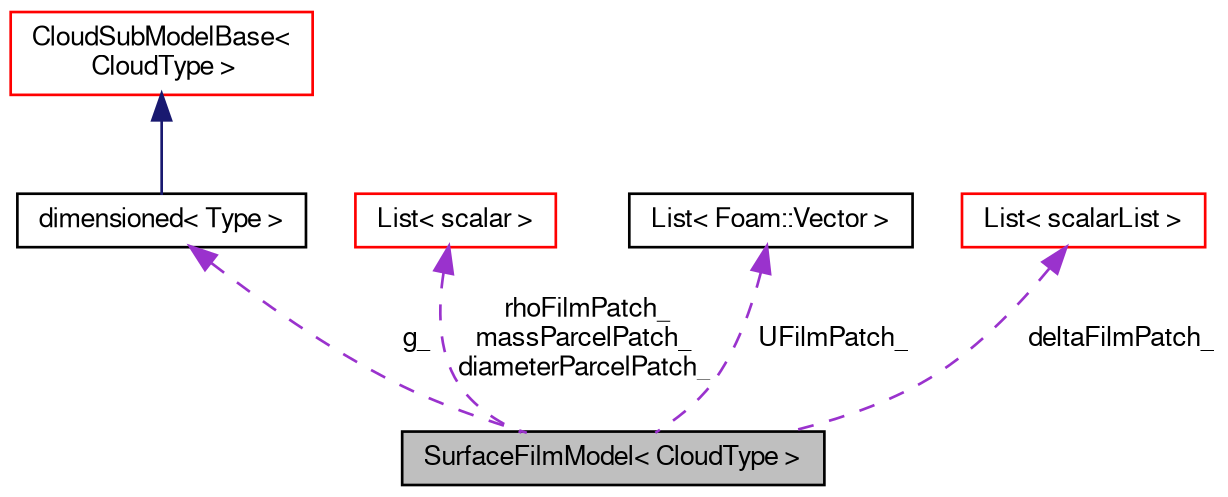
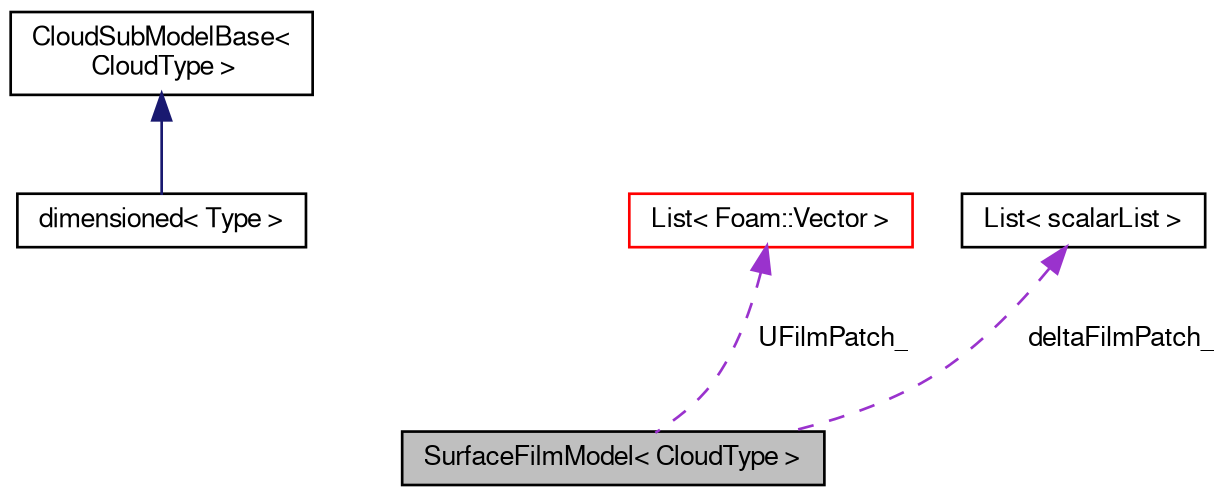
node "CloudSubModelBase< CloudType >": color red -> black
node "List< scalar >": removed
node "List< Foam::Vector >": color black -> red
node "List< scalarList >": color red -> black
edge "SurfaceFilmModel< CloudType >" -> "dimensioned< Type >": removed, label "g_"
